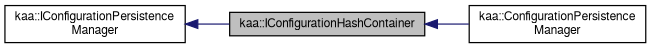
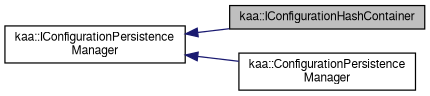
edge "kaa::ConfigurationPersistence Manager" -> "kaa::IConfigurationHashContainer": now "kaa::ConfigurationPersistence Manager" -> "kaa::IConfigurationPersistence Manager"
